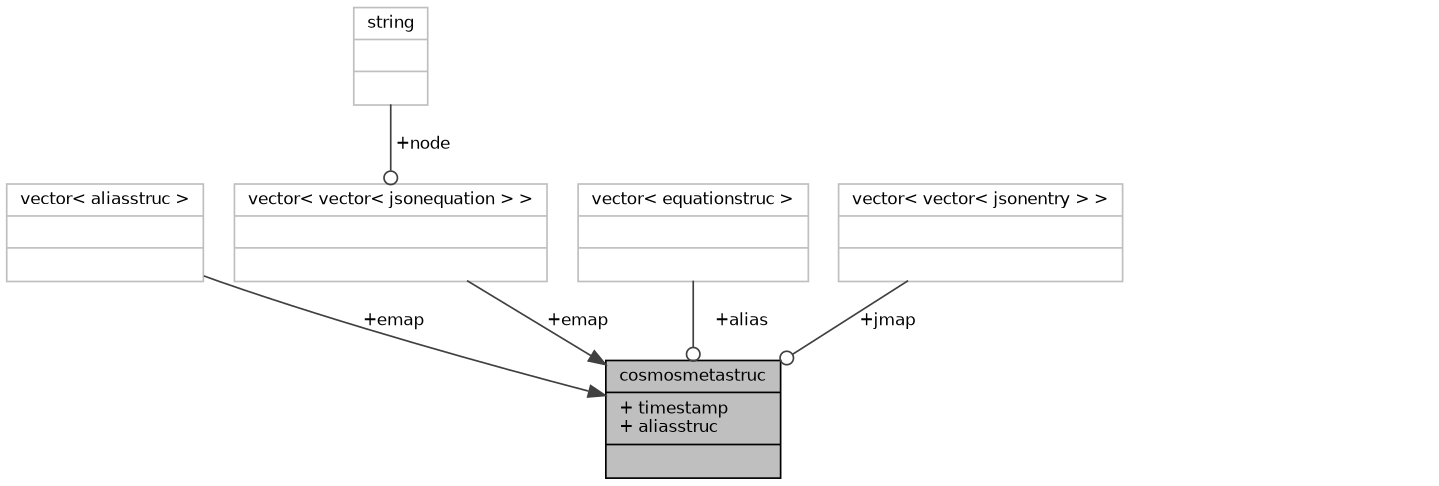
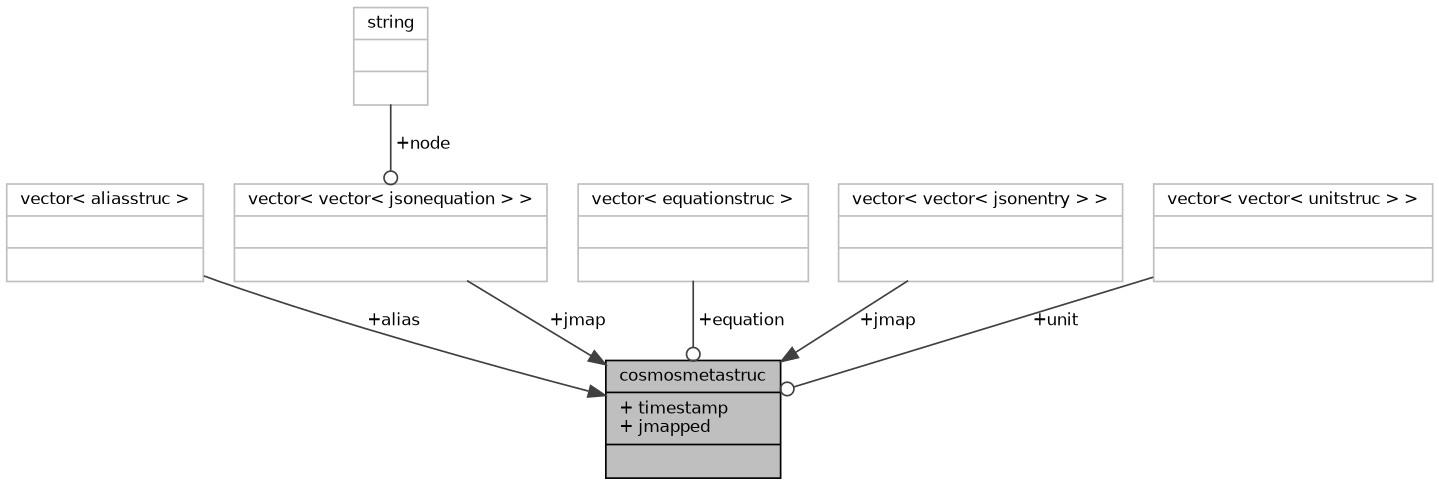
node "vector< vector< unitstruc > >": added
edge "vector< vector< jsonentry > >" -> "cosmosmetastruc": arrowhead odot -> normal
edge "vector< aliasstruc >" -> "cosmosmetastruc": label " +emap" -> " +alias"
edge "vector< vector< jsonequation > >" -> "cosmosmetastruc": label " +emap" -> " +jmap"
edge "vector< equationstruc >" -> "cosmosmetastruc": label " +alias" -> " +equation"
node "cosmosmetastruc": text "+ aliasstruc" -> "+ jmapped"
